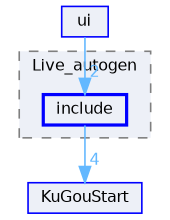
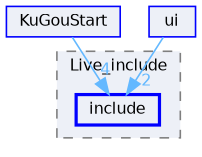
cluster "Live_autogen": label "Live_autogen" -> "Live_include"
edge "include" -> "KuGouStart": reversed
